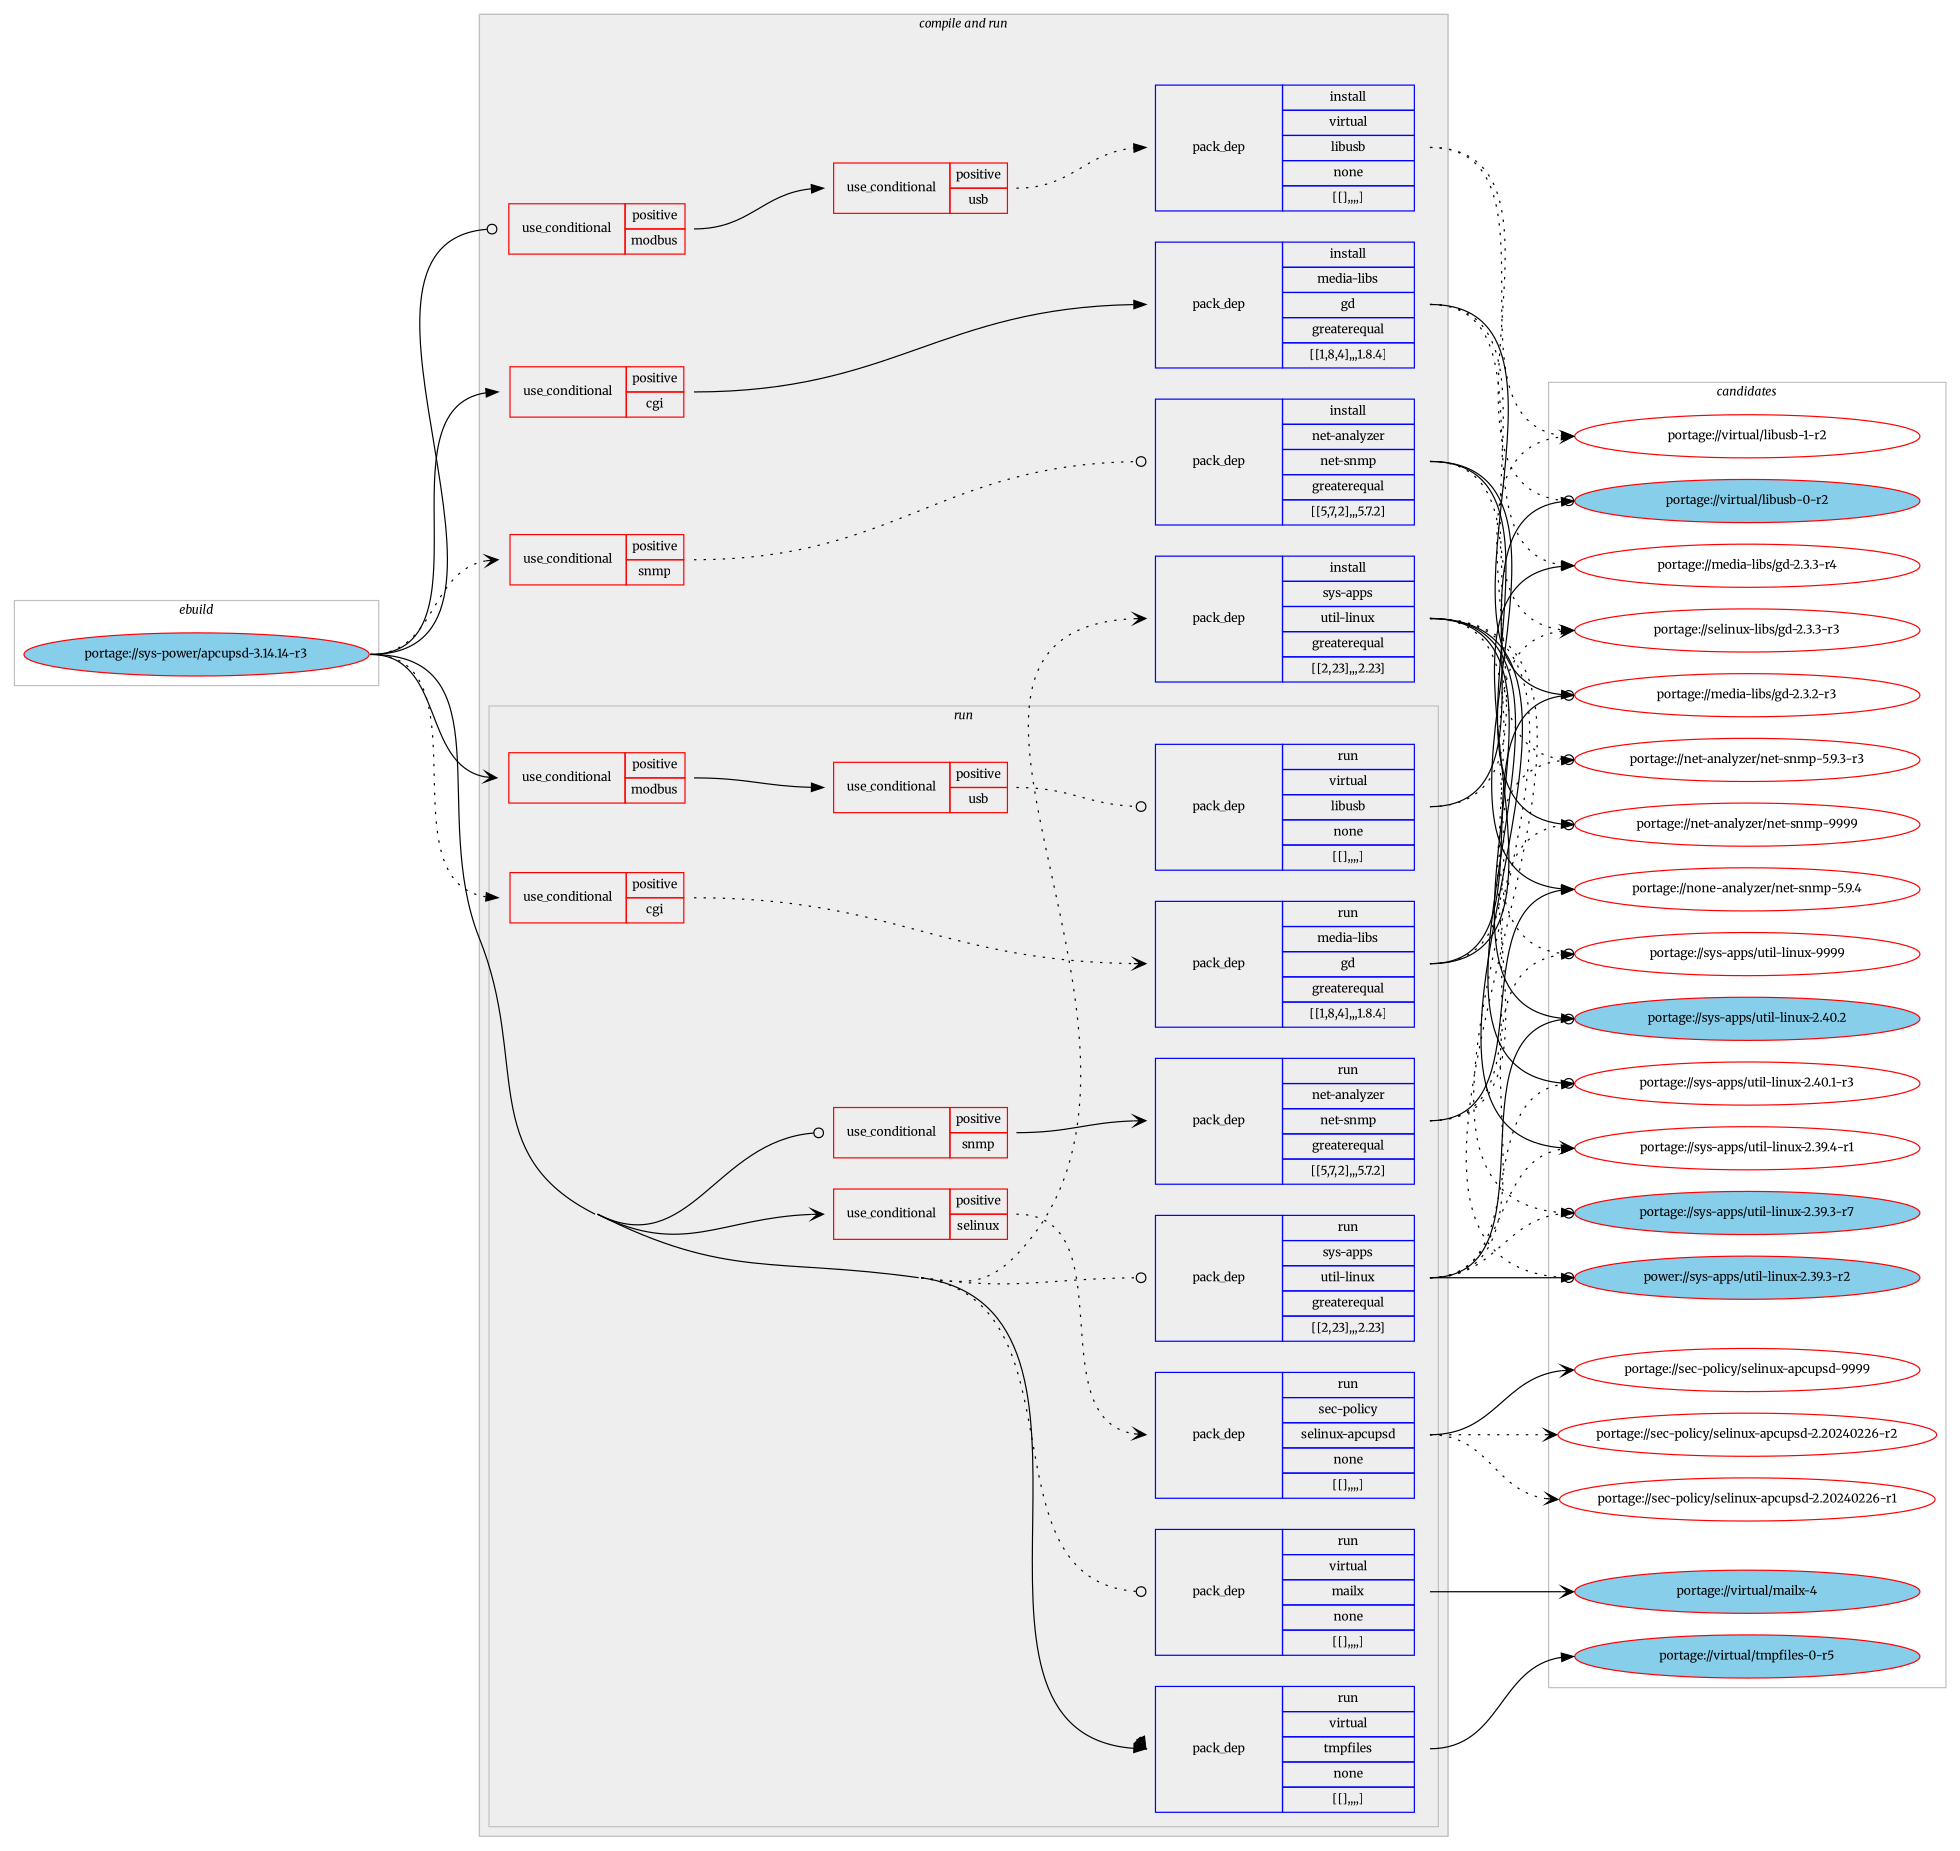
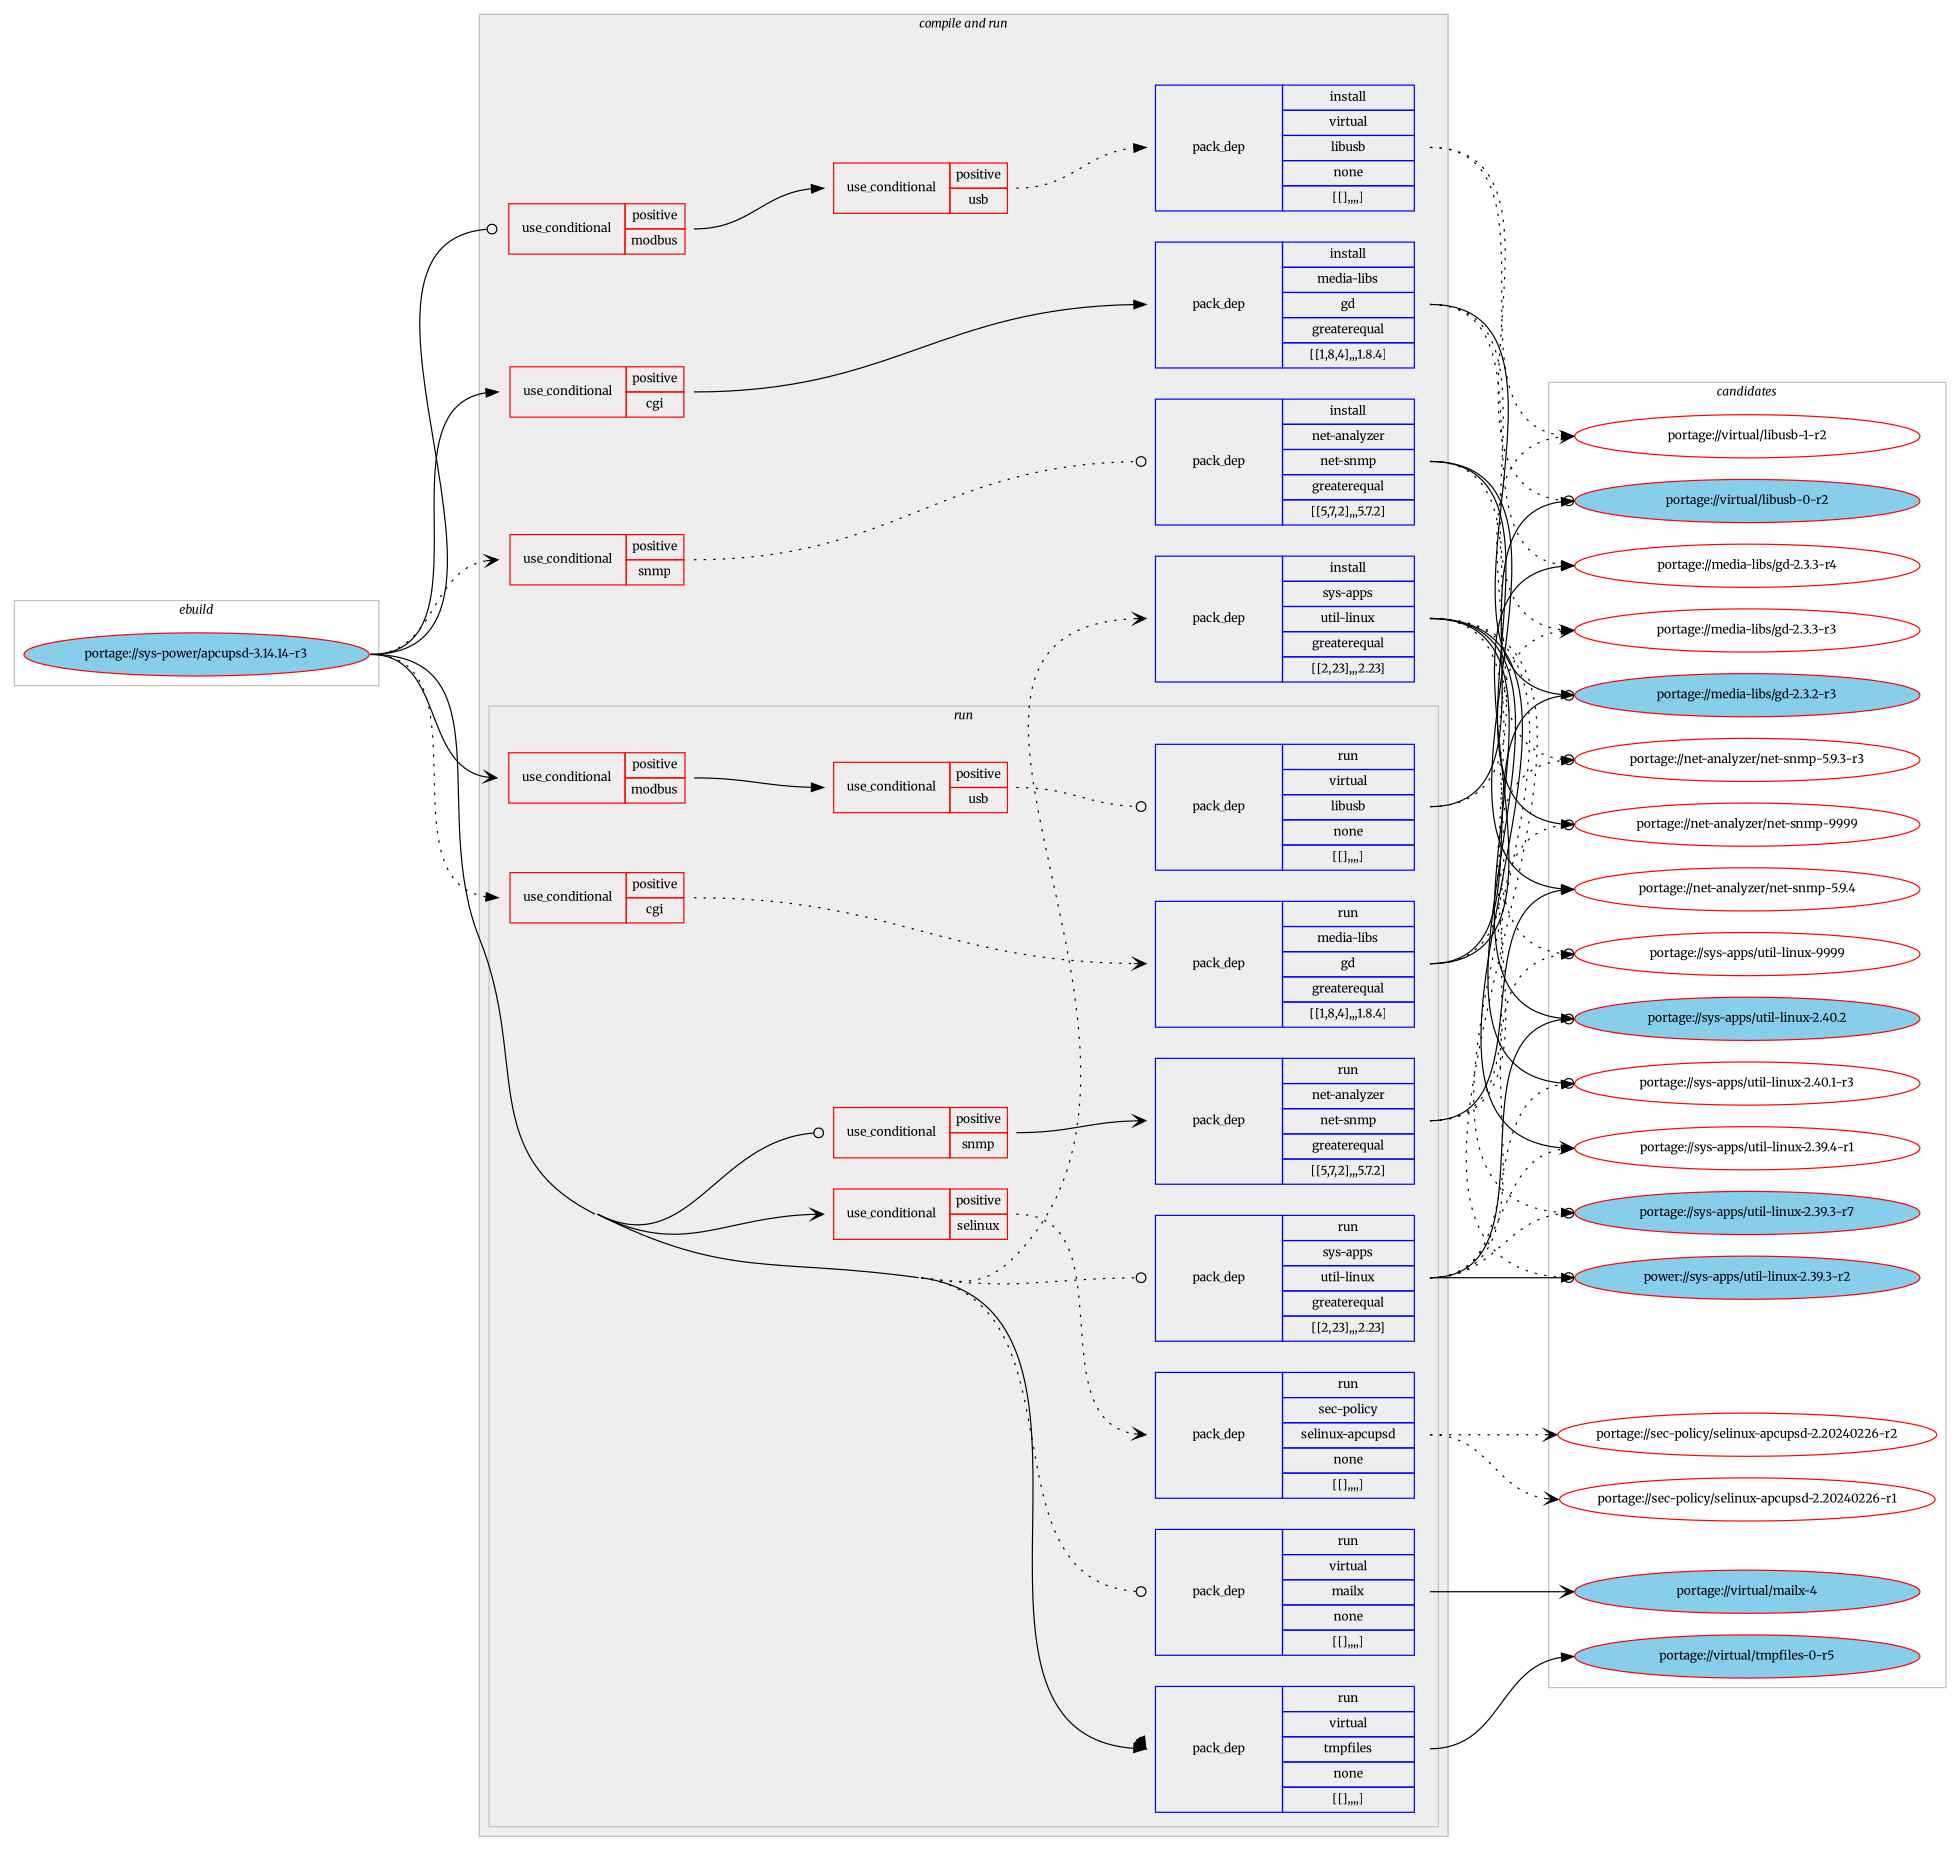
node "portage://selinux-libs/gd-2.3.3-r3": label "portage://selinux-libs/gd-2.3.3-r3" -> "portage://media-libs/gd-2.3.3-r3"
node "portage://media-libs/gd-2.3.2-r3": fillcolor white -> skyblue
node "portage://none-analyzer/net-snmp-5.9.4": label "portage://none-analyzer/net-snmp-5.9.4" -> "portage://net-analyzer/net-snmp-5.9.4"
node "portage://sec-policy/selinux-apcupsd-9999": removed
